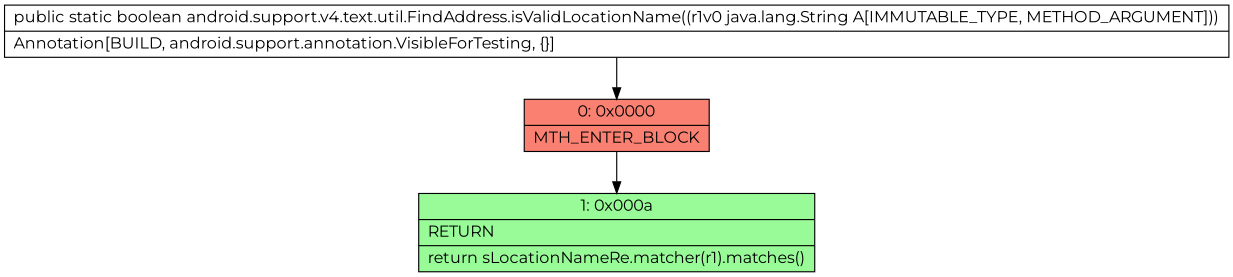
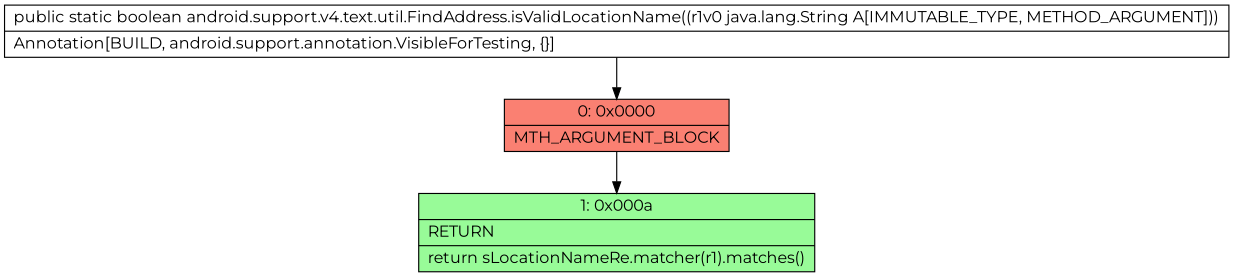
node "0: 0x0000": text "MTH_ENTER_BLOCK" -> "MTH_ARGUMENT_BLOCK"
